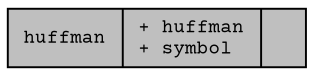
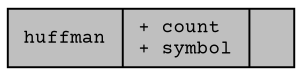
node "huffman": text "+ huffman" -> "+ count"
